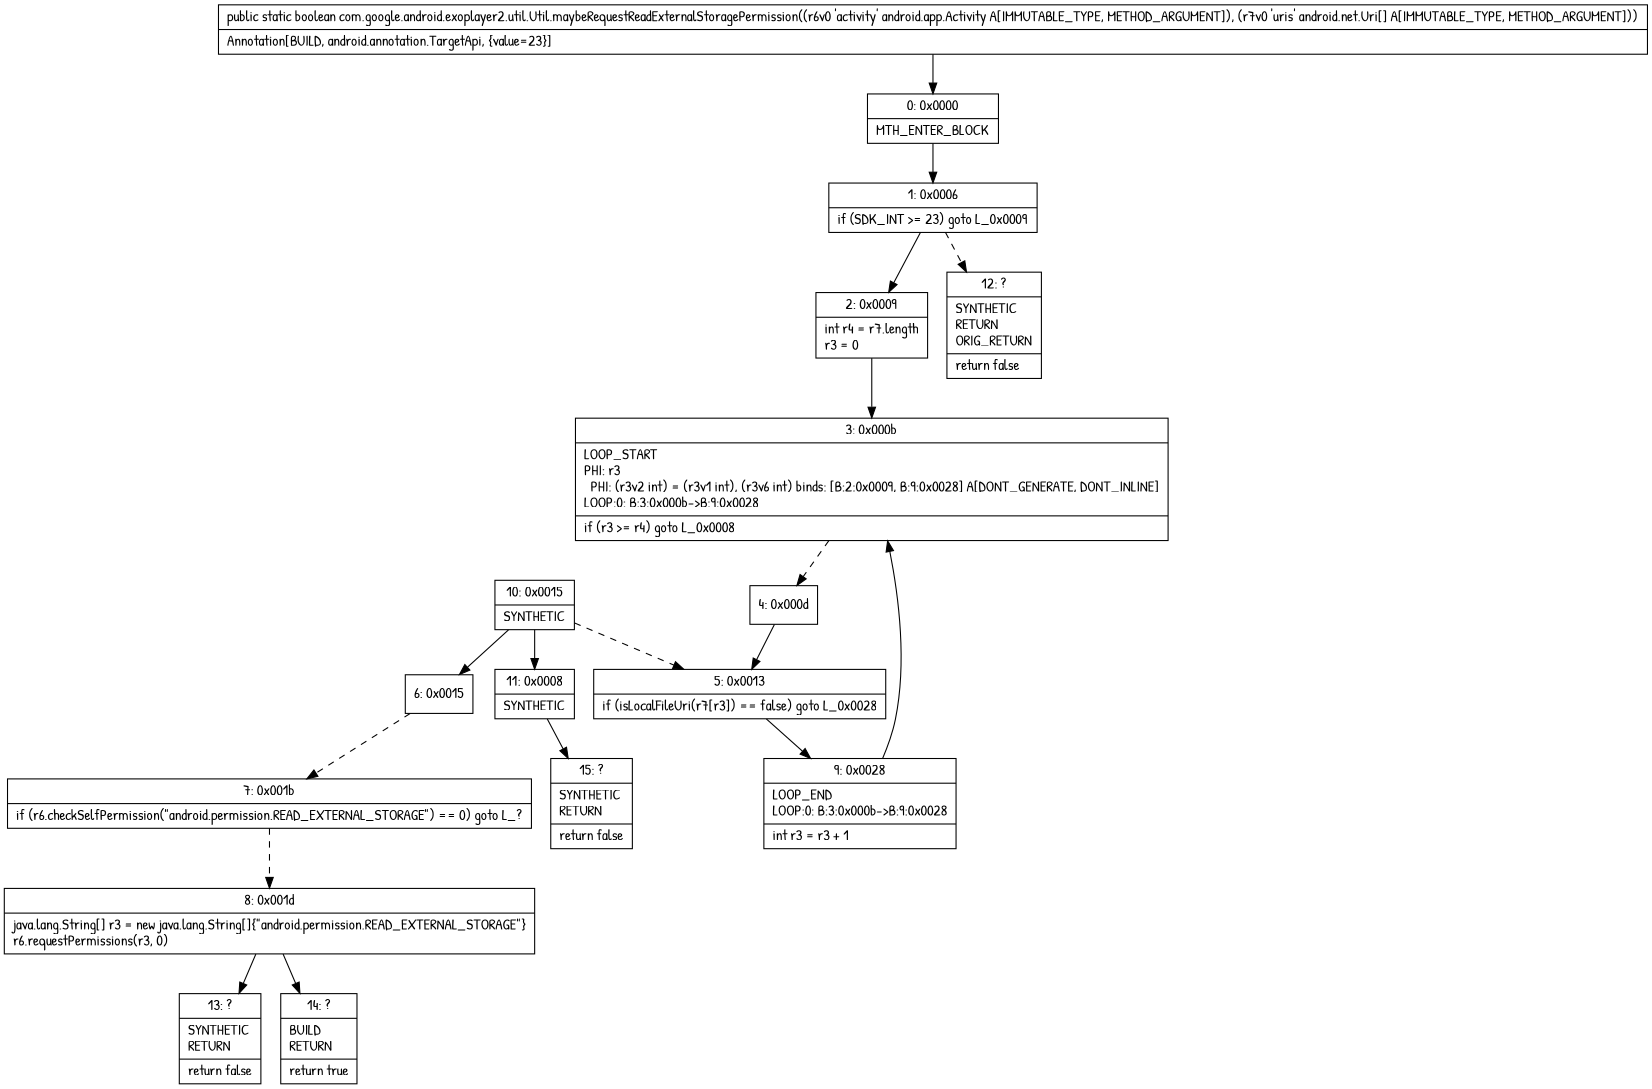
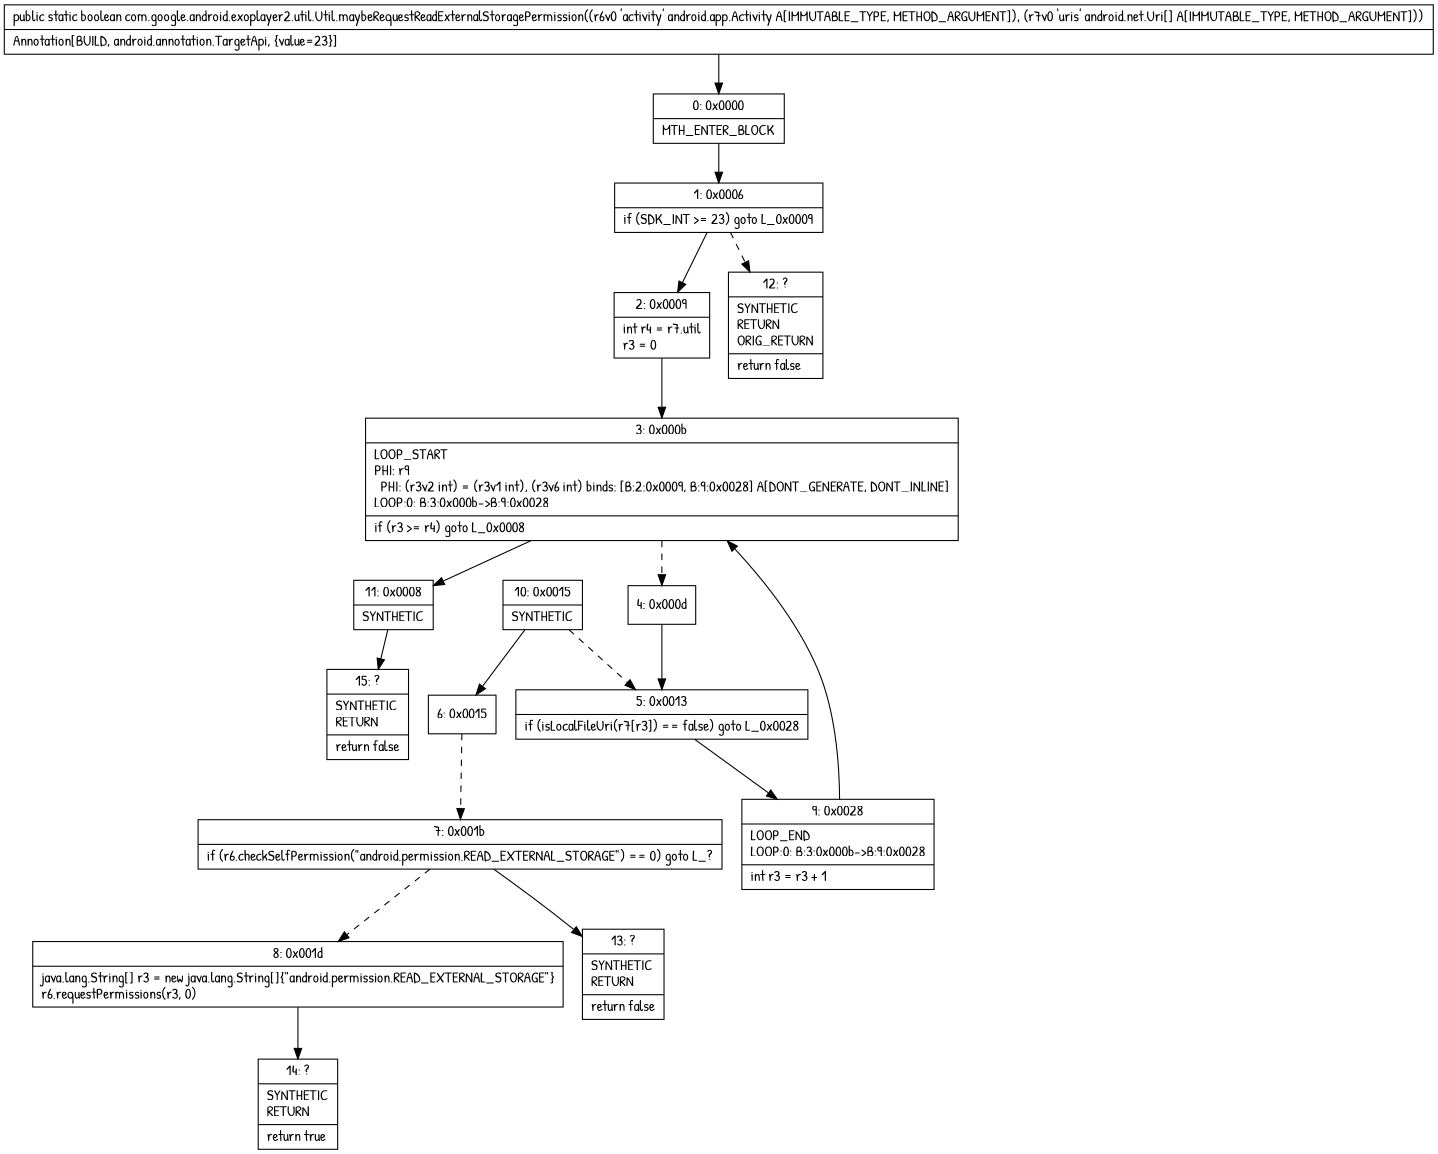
node "2: 0x0009": text "int r4 = r7.length" -> "int r4 = r7.util"
node "3: 0x000b": text "PHI: r3" -> "PHI: r9"
edge "10: 0x0015" -> "11: 0x0008": now "3: 0x000b" -> "11: 0x0008"
edge "8: 0x001d" -> "13: ?": now "7: 0x001b" -> "13: ?"
node "14: ?": text "BUILD" -> "SYNTHETIC"
